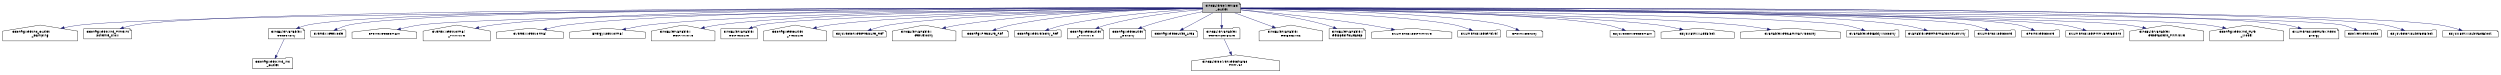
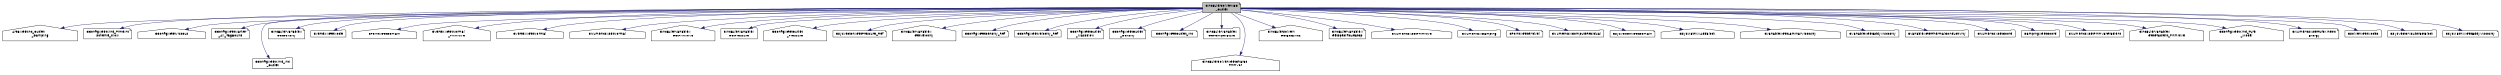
node "CConfig::GetInc_Outlet _Damping": label "CConfig::GetInc_Outlet _Damping" -> "Area::GetInc_Outlet _Damping"
node "CConfig::GetViscous": added
node "CConfig::GetMarker _All_TagBound": added
node "Energy::SetNormal": label "Energy::SetNormal" -> "CNumerics::SetNormal"
node "CConfig::Pressure_Ref": label "CConfig::Pressure_Ref" -> "CConfig::GetDensity_Ref"
node "CConfig::GetOutlet _Primitive": label "CConfig::GetOutlet _Primitive" -> "CConfig::GetOutlet _MassFlow"
node "CConfig::GetOutlet_Area": label "CConfig::GetOutlet_Area" -> "CConfig::GetOutlet_Inc"
node "CIncEulerVariable:: GetBetaInc2": label "CIncEulerVariable:: GetBetaInc2" -> "CIncEulerSolver:: GetBetaInc2"
node "CNumerics::SetGridVel": label "CNumerics::SetGridVel" -> "CNumerics::Damping"
node "CPoint::Density": label "CPoint::Density" -> "CPoint::GetGridVel"
node "CNumerics::ComputeResidual": added
node "CPoint::GetCoord": label "CPoint::GetCoord" -> "Damping::GetCoord"
node "CSysMatrix::SubtractBlock": label "CSysMatrix::SubtractBlock" -> "CSysMatrix::GetEddyViscosity"
edge "CIncEulerVariable:: GetTemperature" -> "CIncEulerSolver::GetCharac PrimVar": now "CIncEulerSolver::BC _Outlet" -> "CIncEulerSolver::GetCharac PrimVar"
edge "CIncEulerVariable:: GetDensity" -> "CConfig::GetKind_Inc _Outlet": now "CIncEulerSolver::BC _Outlet" -> "CConfig::GetKind_Inc _Outlet"
